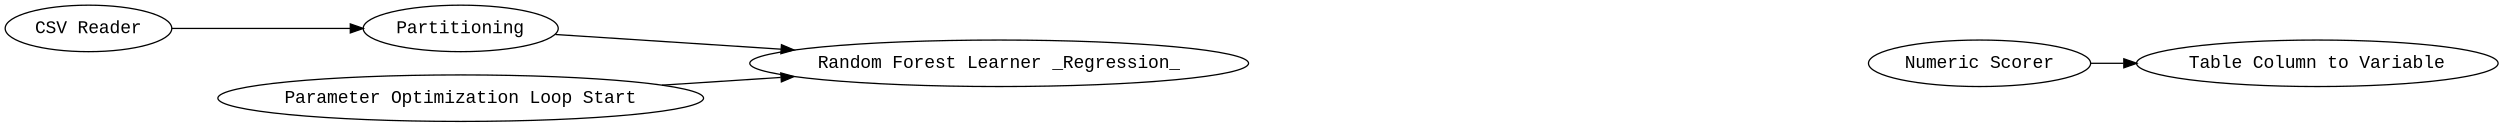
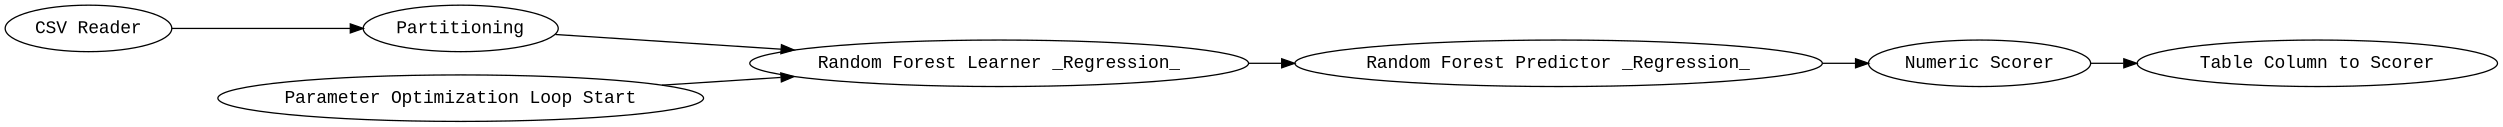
node "Random Forest Predictor _Regression_": added
node "Table Column to Variable": label "Table Column to Variable" -> "Table Column to Scorer"
